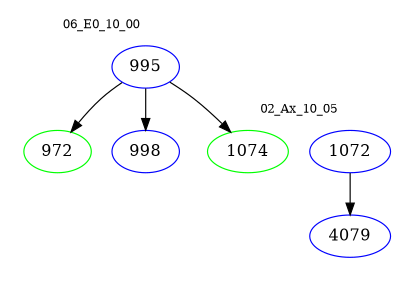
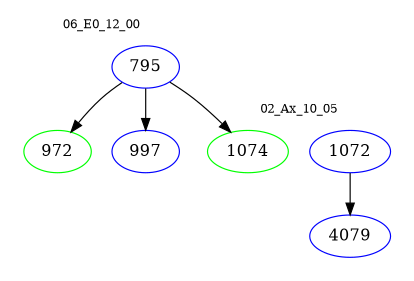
cluster "06_E0_10_00": label "06_E0_10_00" -> "06_E0_12_00"
node "995": label "995" -> "795"
node "998": label "998" -> "997"
